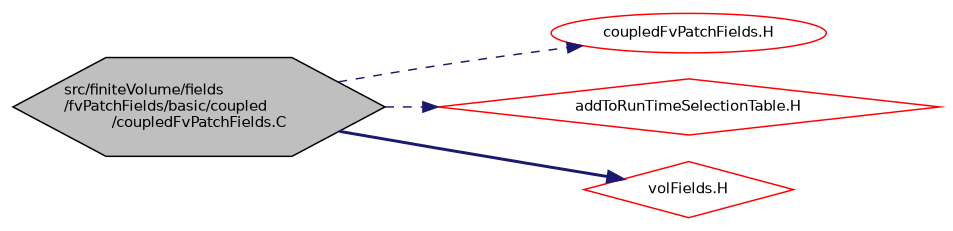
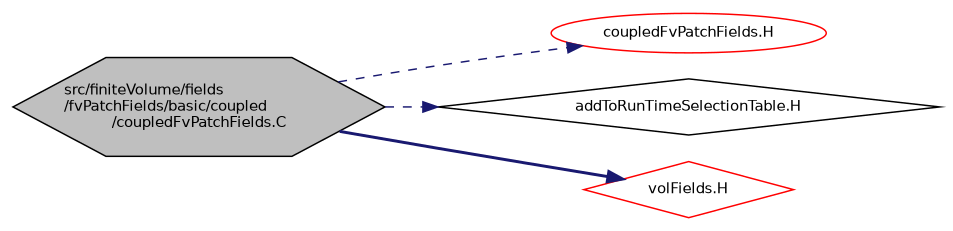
node "addToRunTimeSelectionTable.H": color red -> black
